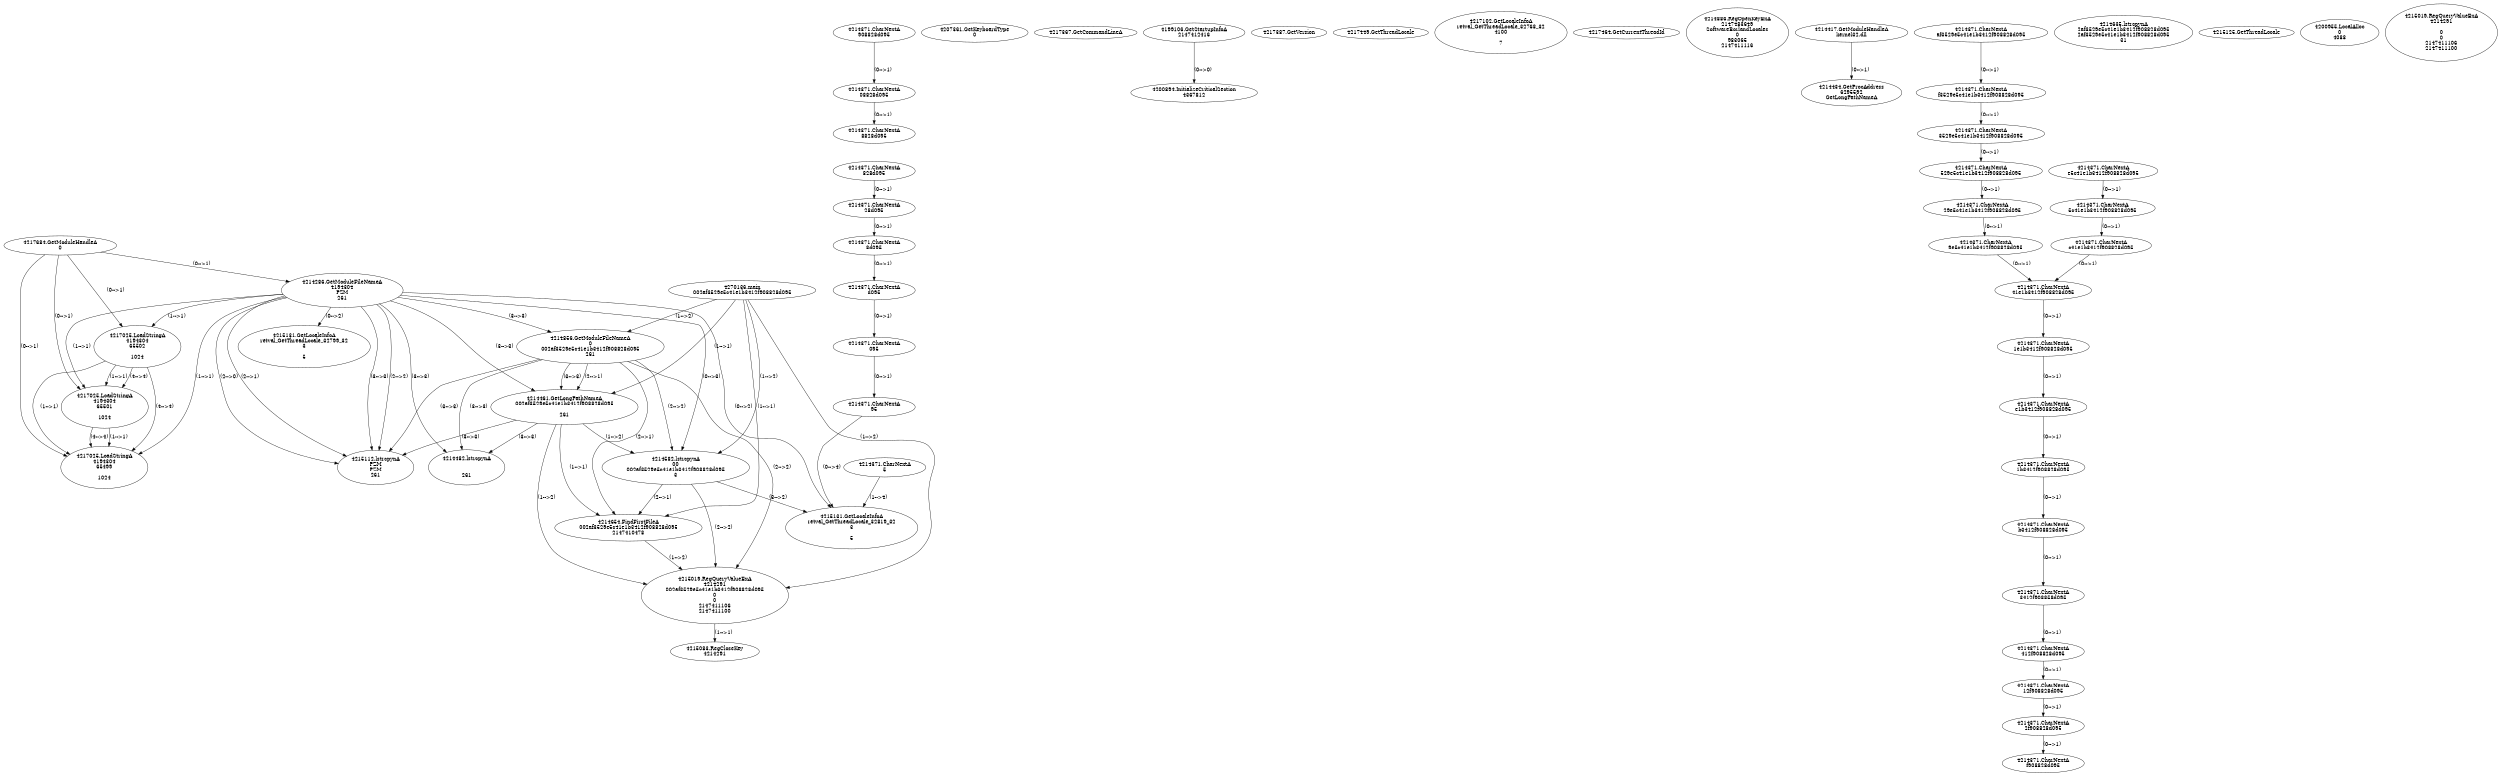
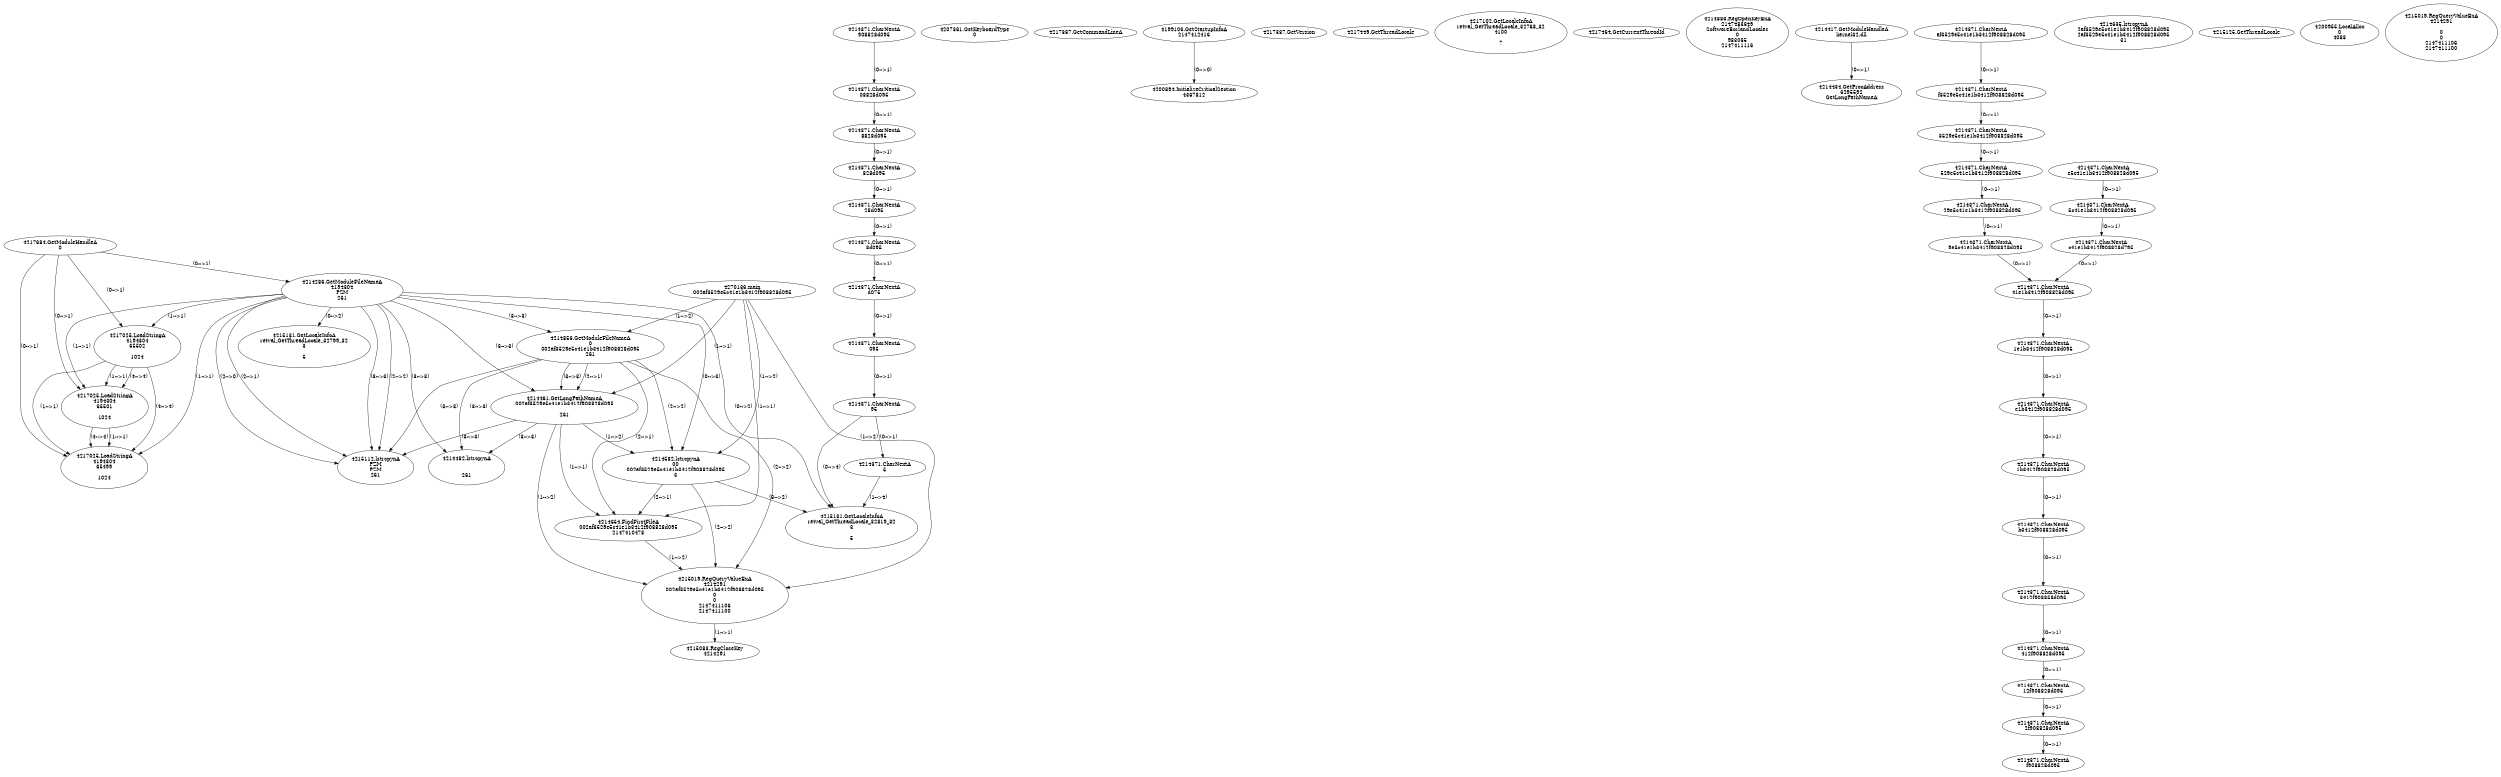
edge "4214371.CharNextA 8828d095" -> "4214371.CharNextA 828d095": added, label "(0-->1)"
node "4214371.CharNextA c41e1b3412f908828d095": label "4214371.CharNextA c41e1b3412f908828d095" -> "4214371.CharNextA c41e1b3412f908828d795"
node "4214371.CharNextA d095": label "4214371.CharNextA d095" -> "4214371.CharNextA d075"
edge "4214371.CharNextA 95" -> "4214371.CharNextA 5": added, label "(0-->1)"
